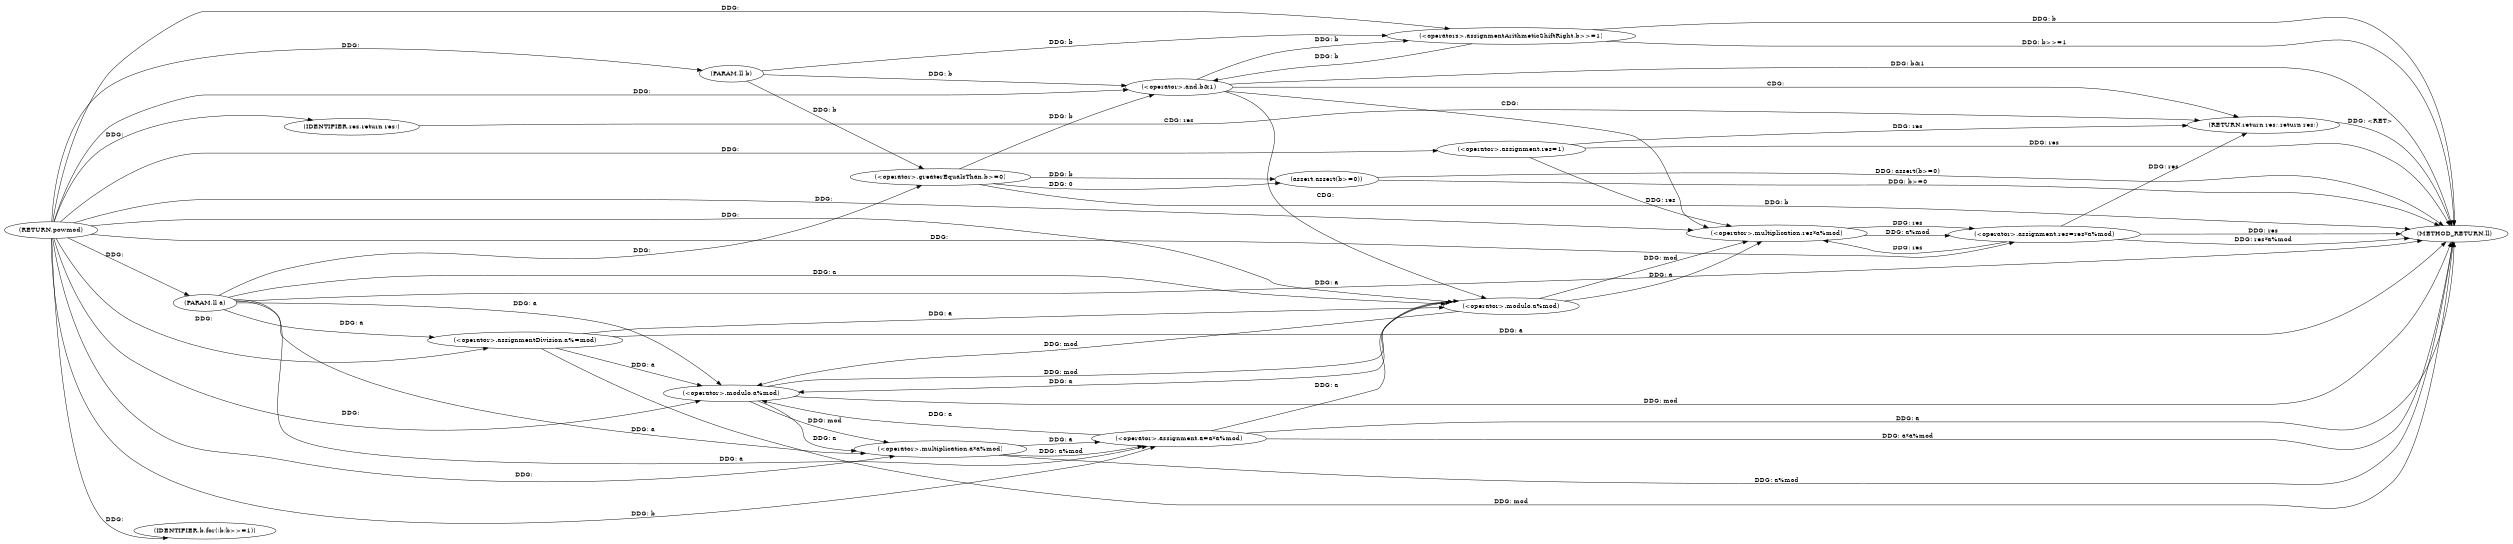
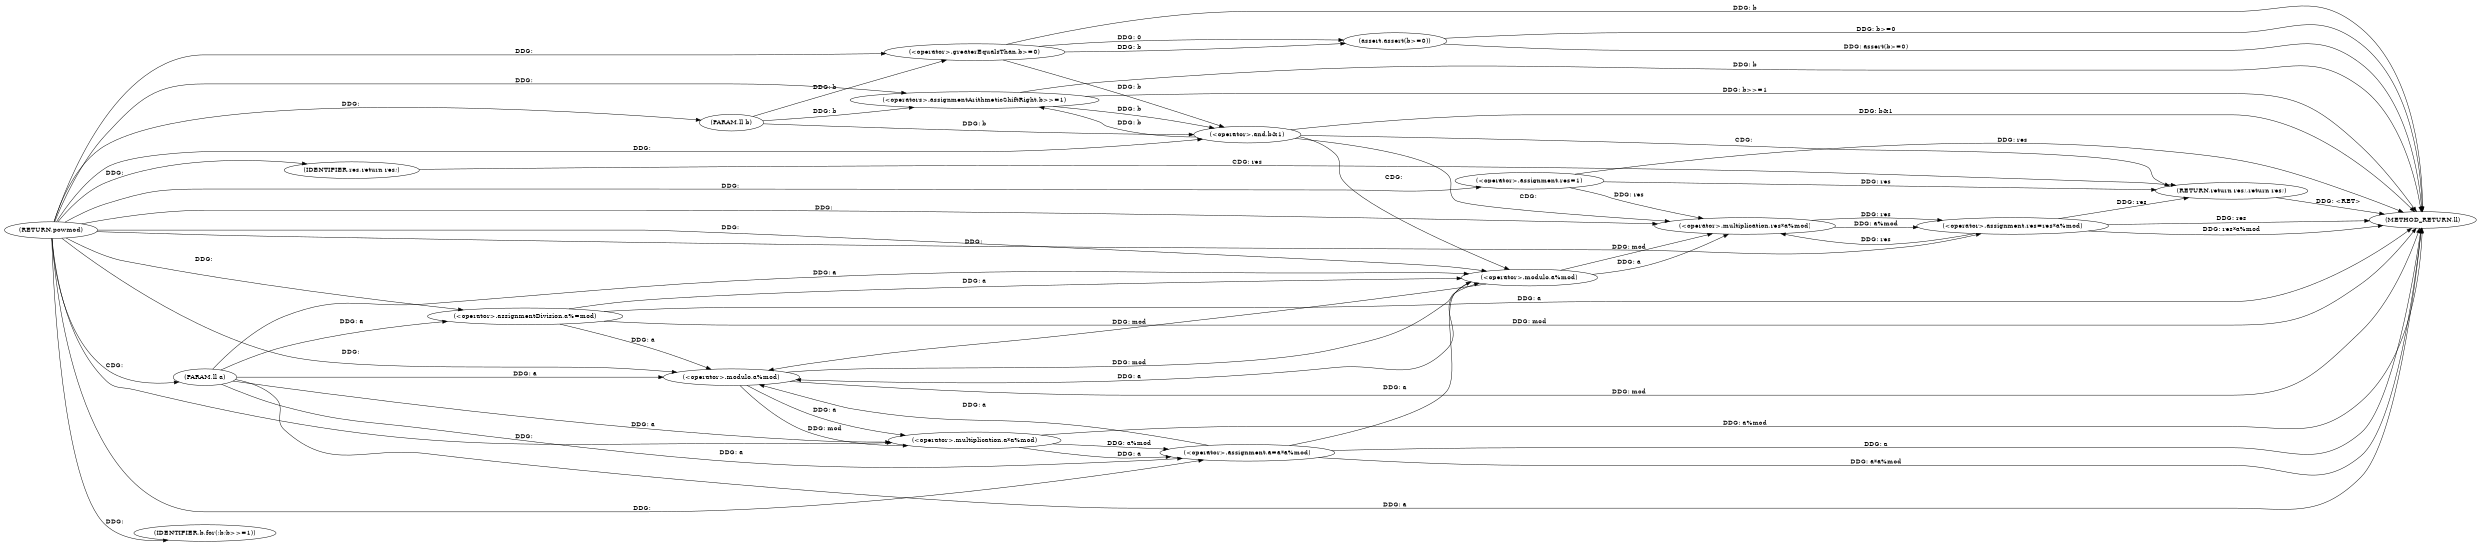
edge "(RETURN,powmod)" -> "(PARAM,ll a)": label "DDG: " -> "CDG: "
edge "(PARAM,ll a)" -> "(<operator>.greaterEqualsThan,b>=0)": now "(RETURN,powmod)" -> "(<operator>.greaterEqualsThan,b>=0)"
edge "(RETURN,powmod)" -> "(<operator>.assignment,a=a*a%mod)": label "DDG: b" -> "DDG: "
